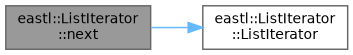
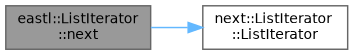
node "eastl::ListIterator ::ListIterator": label "eastl::ListIterator ::ListIterator" -> "next::ListIterator ::ListIterator"
